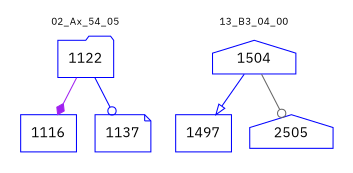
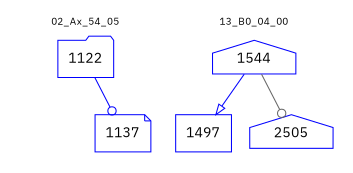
cluster "13_B3_04_00": label "13_B3_04_00" -> "13_B0_04_00"
node "1504": label "1504" -> "1544"
node "1116": removed
